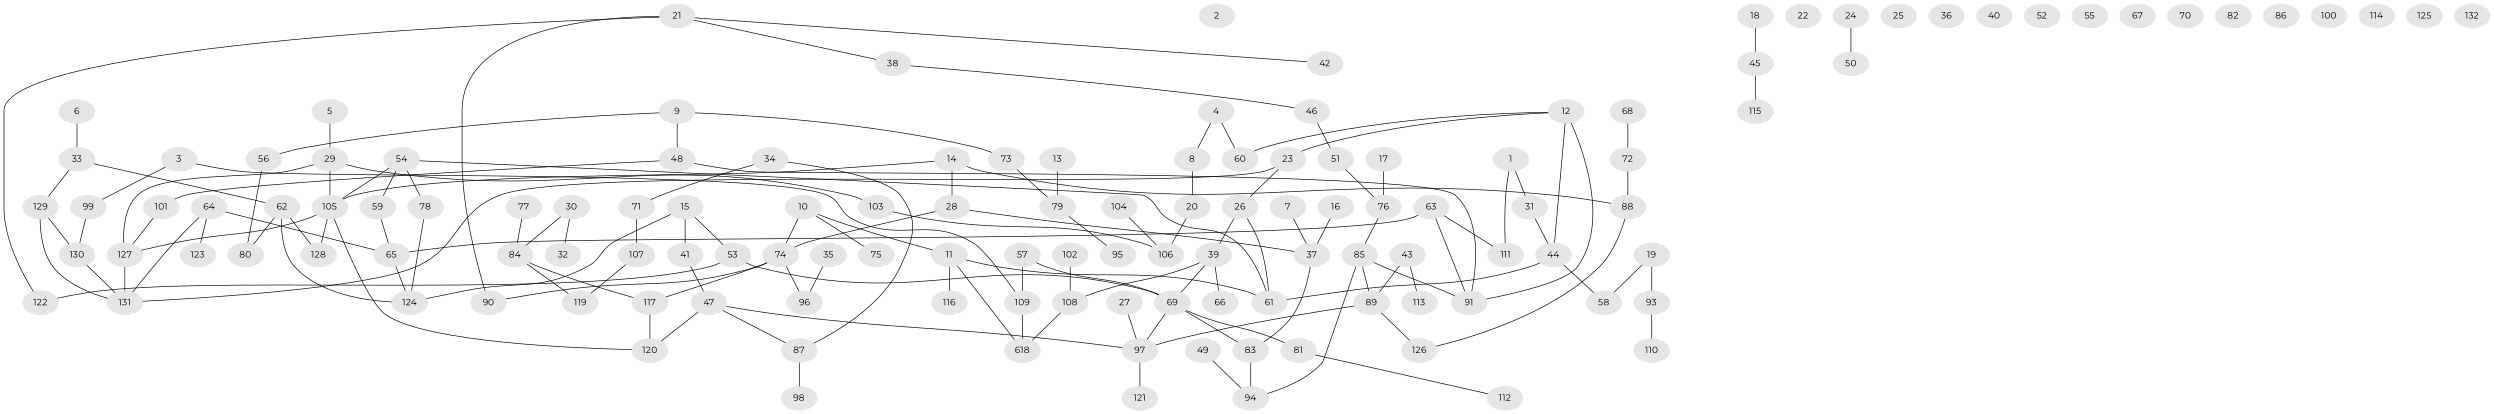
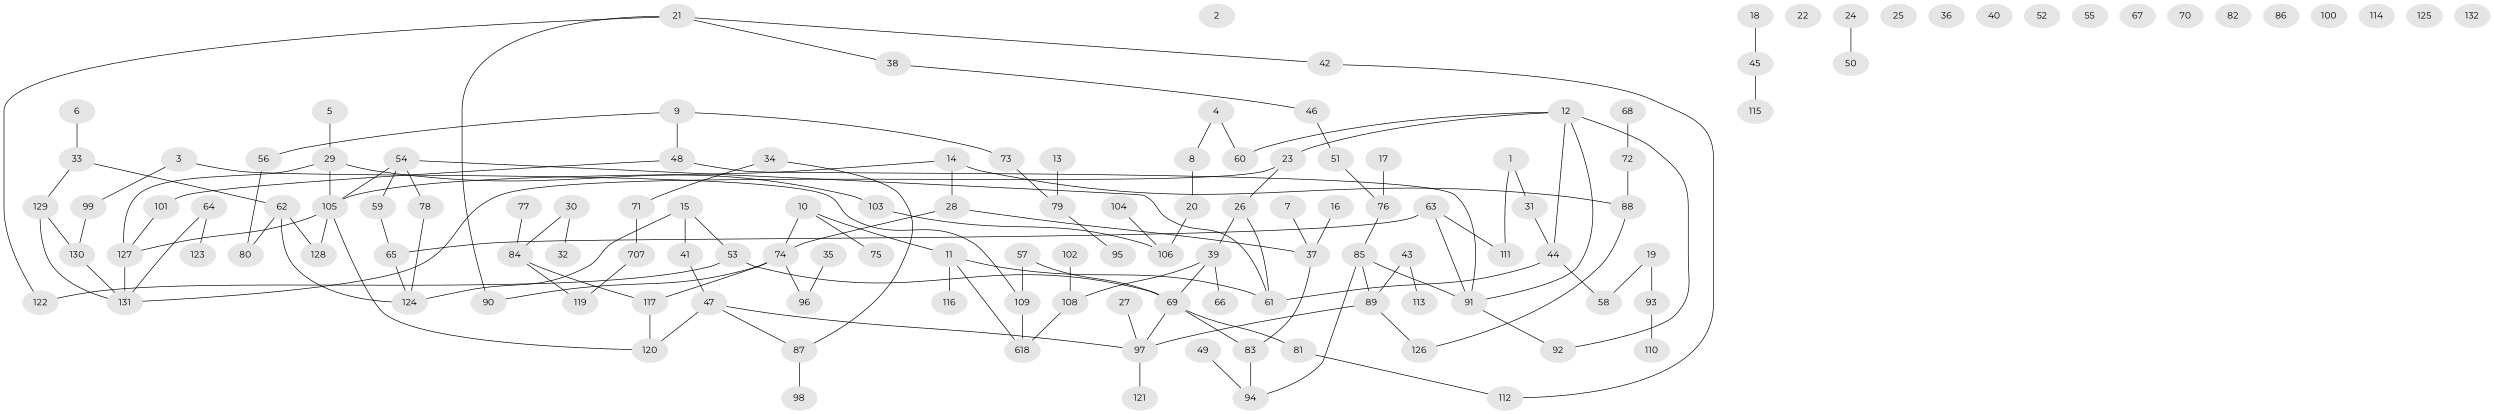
edge "42" -- "112": added
edge "64" -- "65": removed
node "107": label "107" -> "707"
node "92": added
